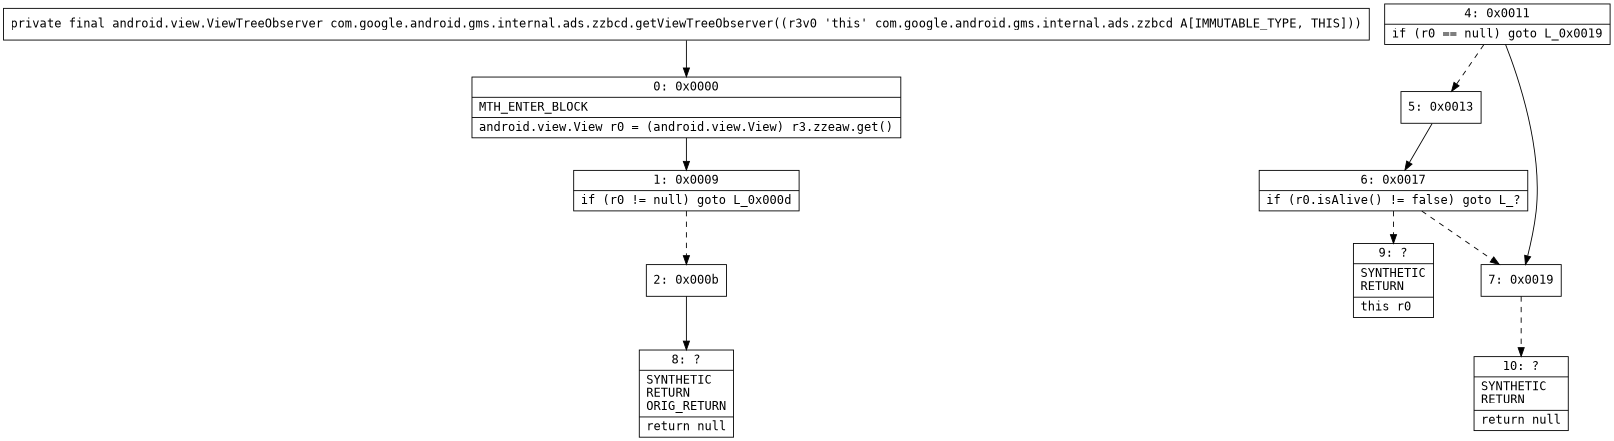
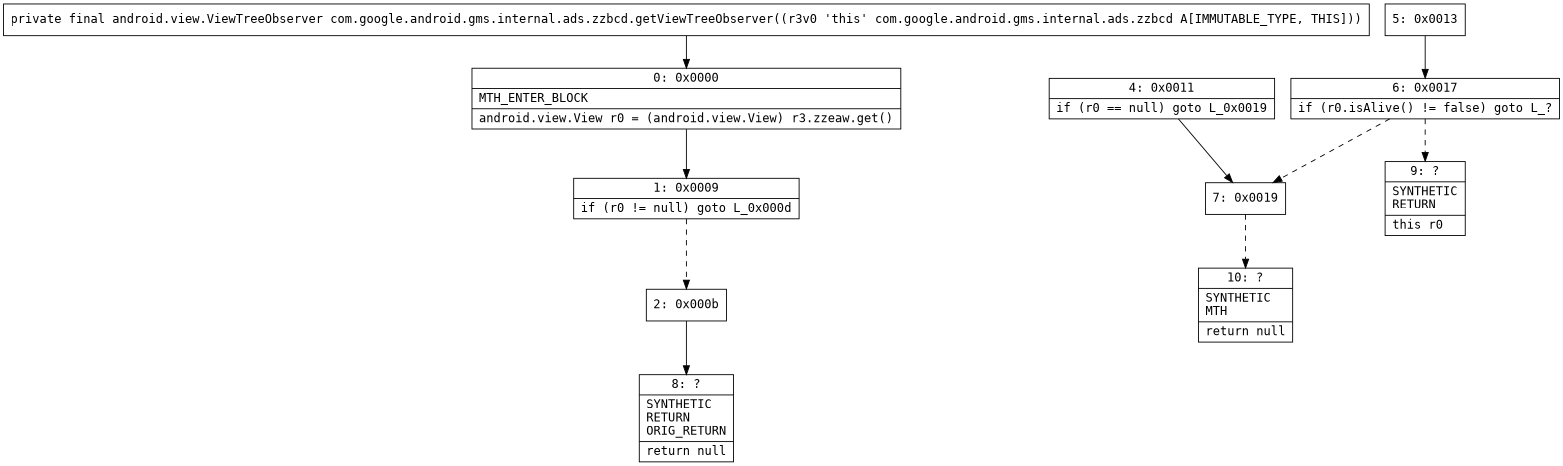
edge "4: 0x0011" -> "5: 0x0013": removed
node "10: ?": text "RETURN" -> "MTH"
